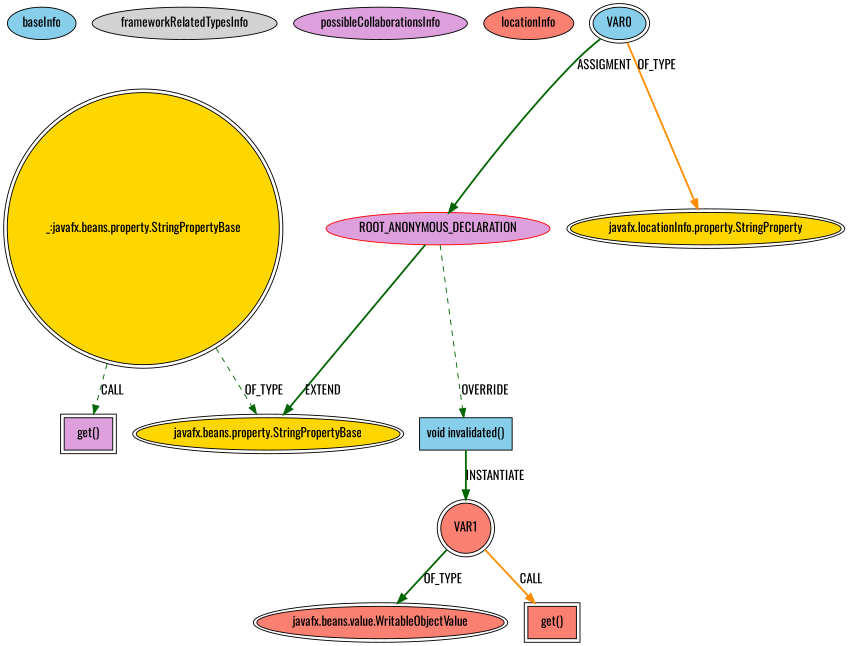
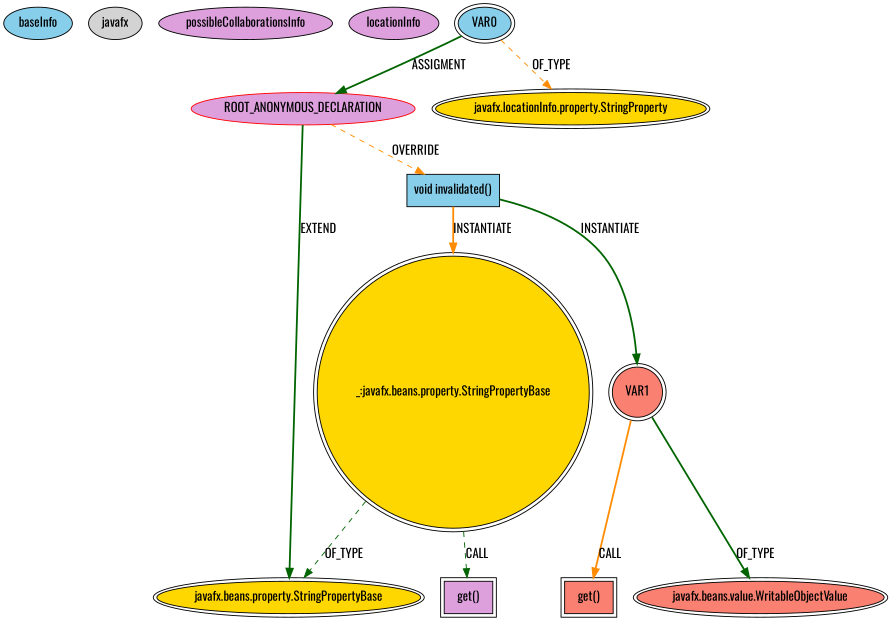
node "frameworkRelatedTypesInfo": label "frameworkRelatedTypesInfo" -> "javafx"
node "locationInfo": fillcolor salmon -> plum
edge "VAR0" -> "javafx.locationInfo.property.StringProperty": style bold -> dashed
edge "void invalidated()" -> "_:javafx.beans.property.StringPropertyBase": added, label "INSTANTIATE"
edge "ROOT_ANONYMOUS_DECLARATION" -> "void invalidated()": color darkgreen -> darkorange
